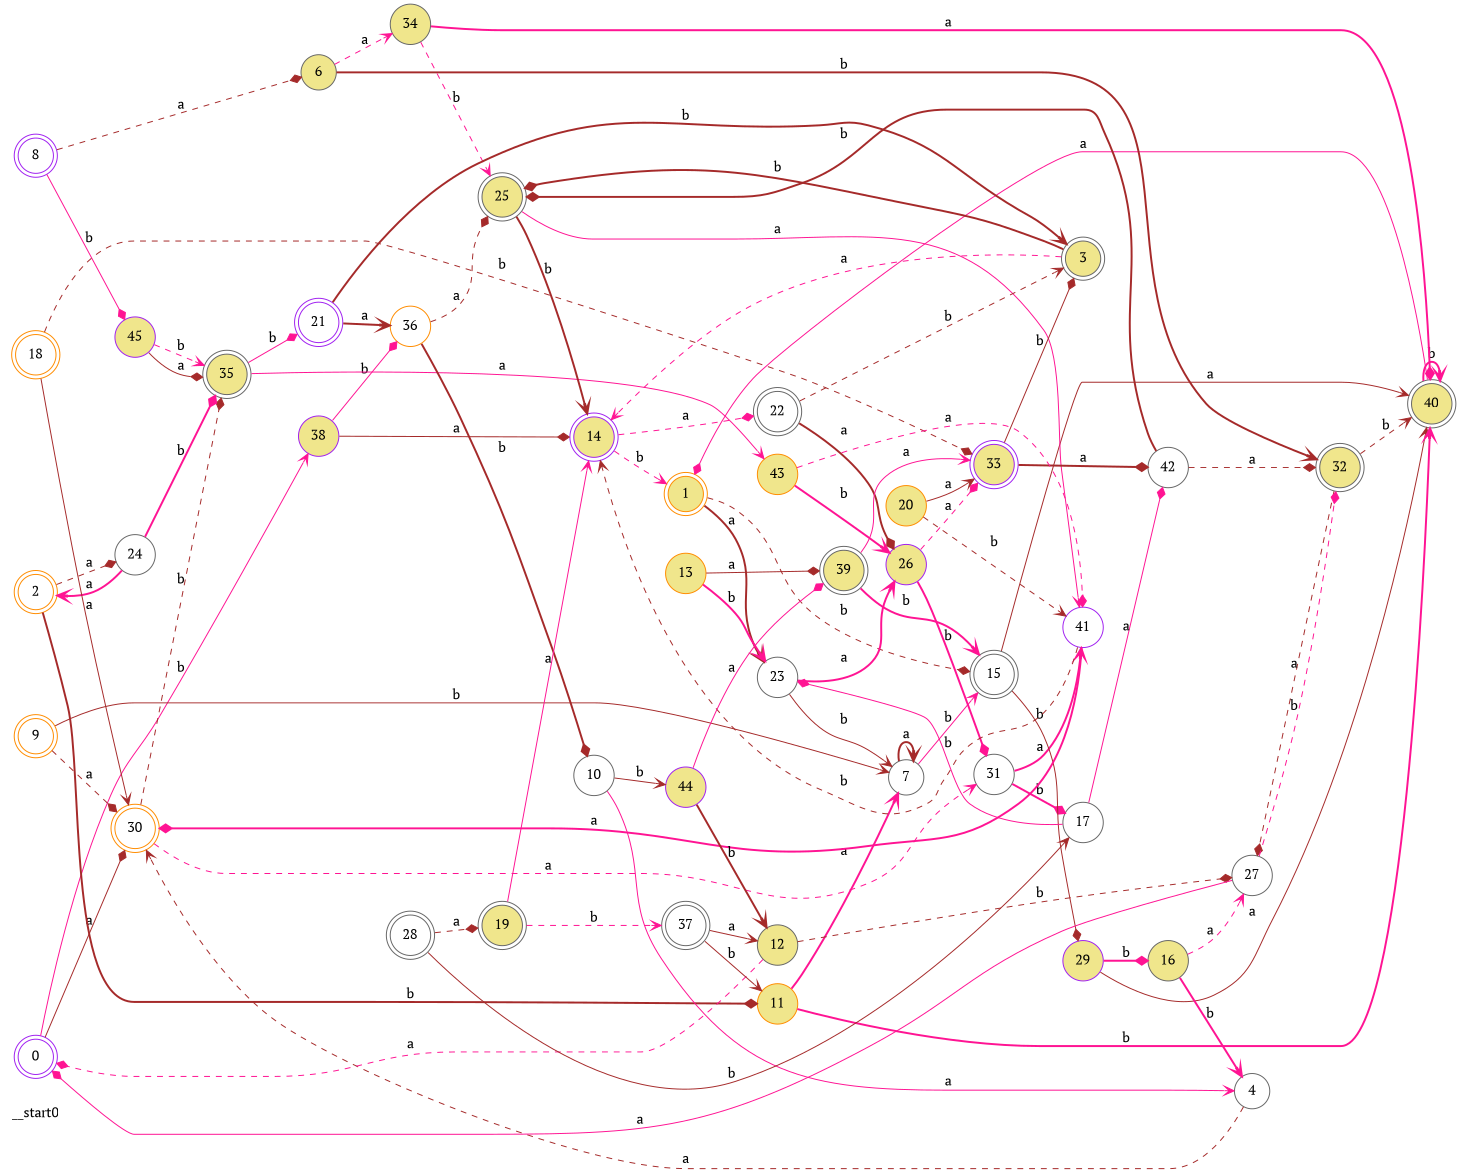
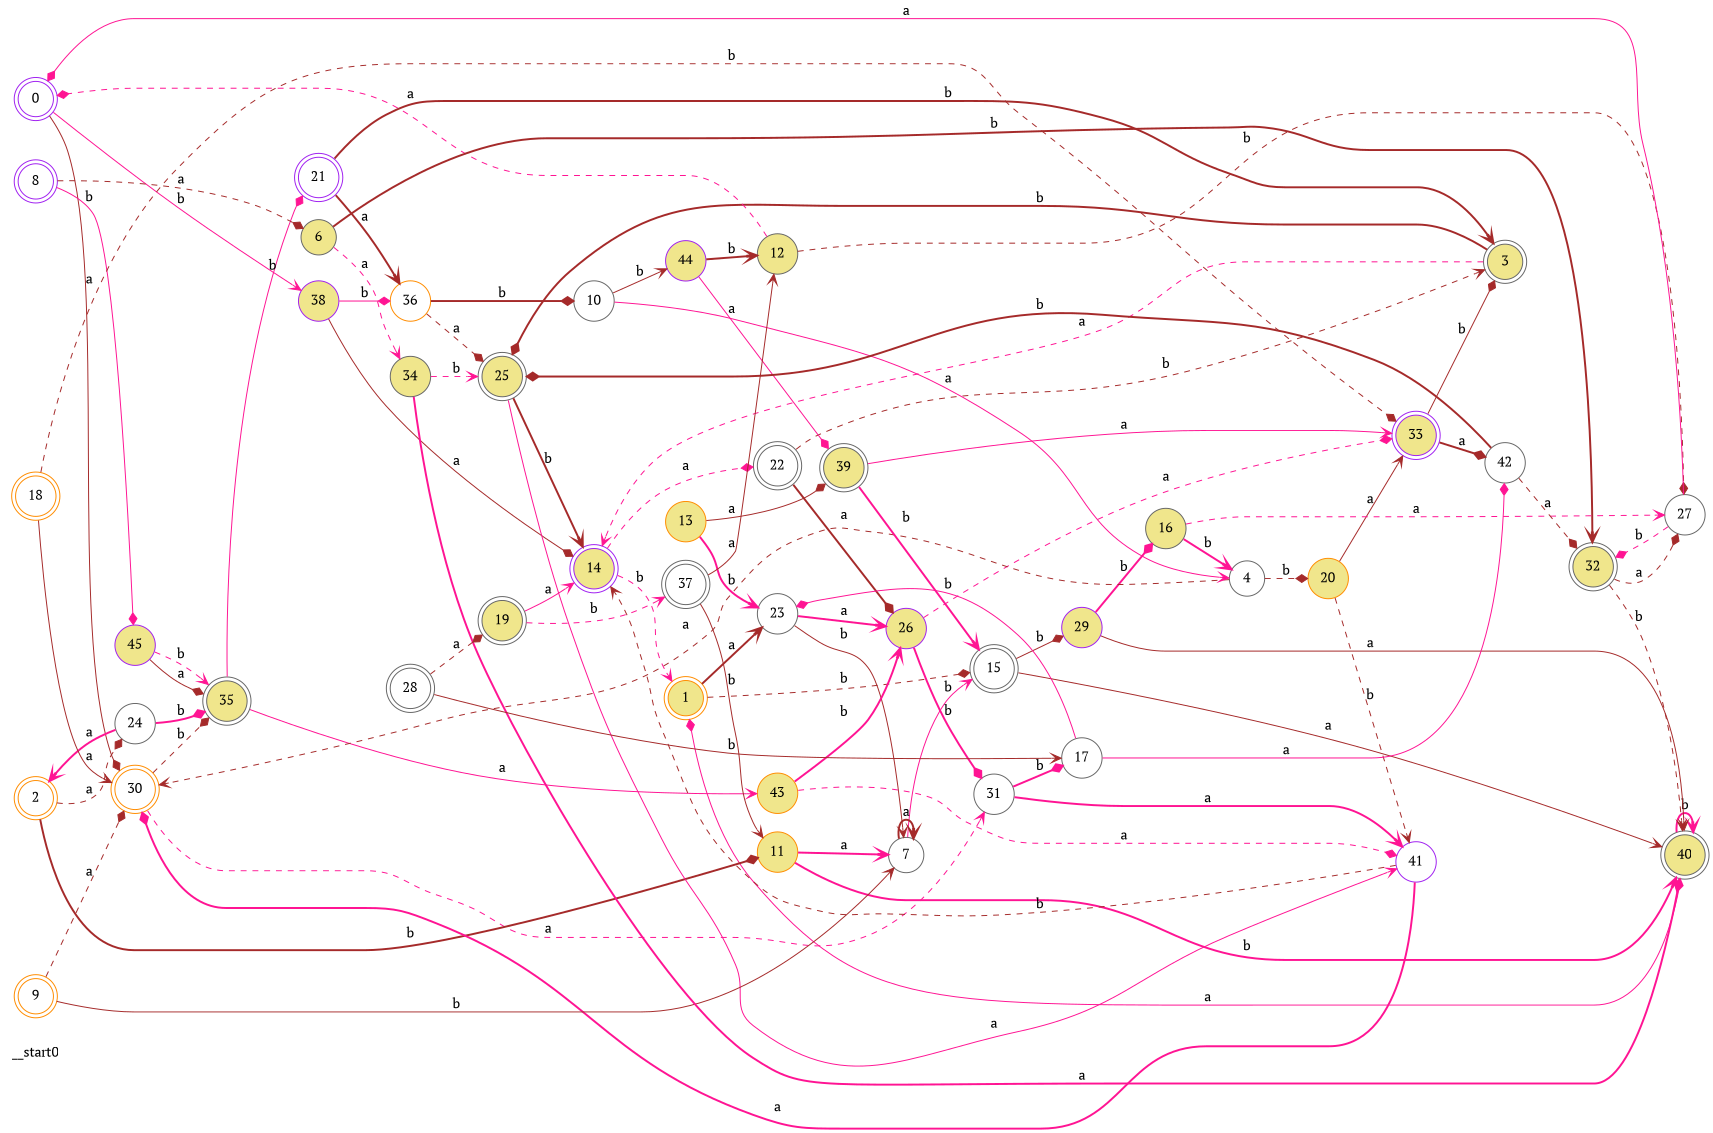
edge "4" -> "20": added, label "b"
